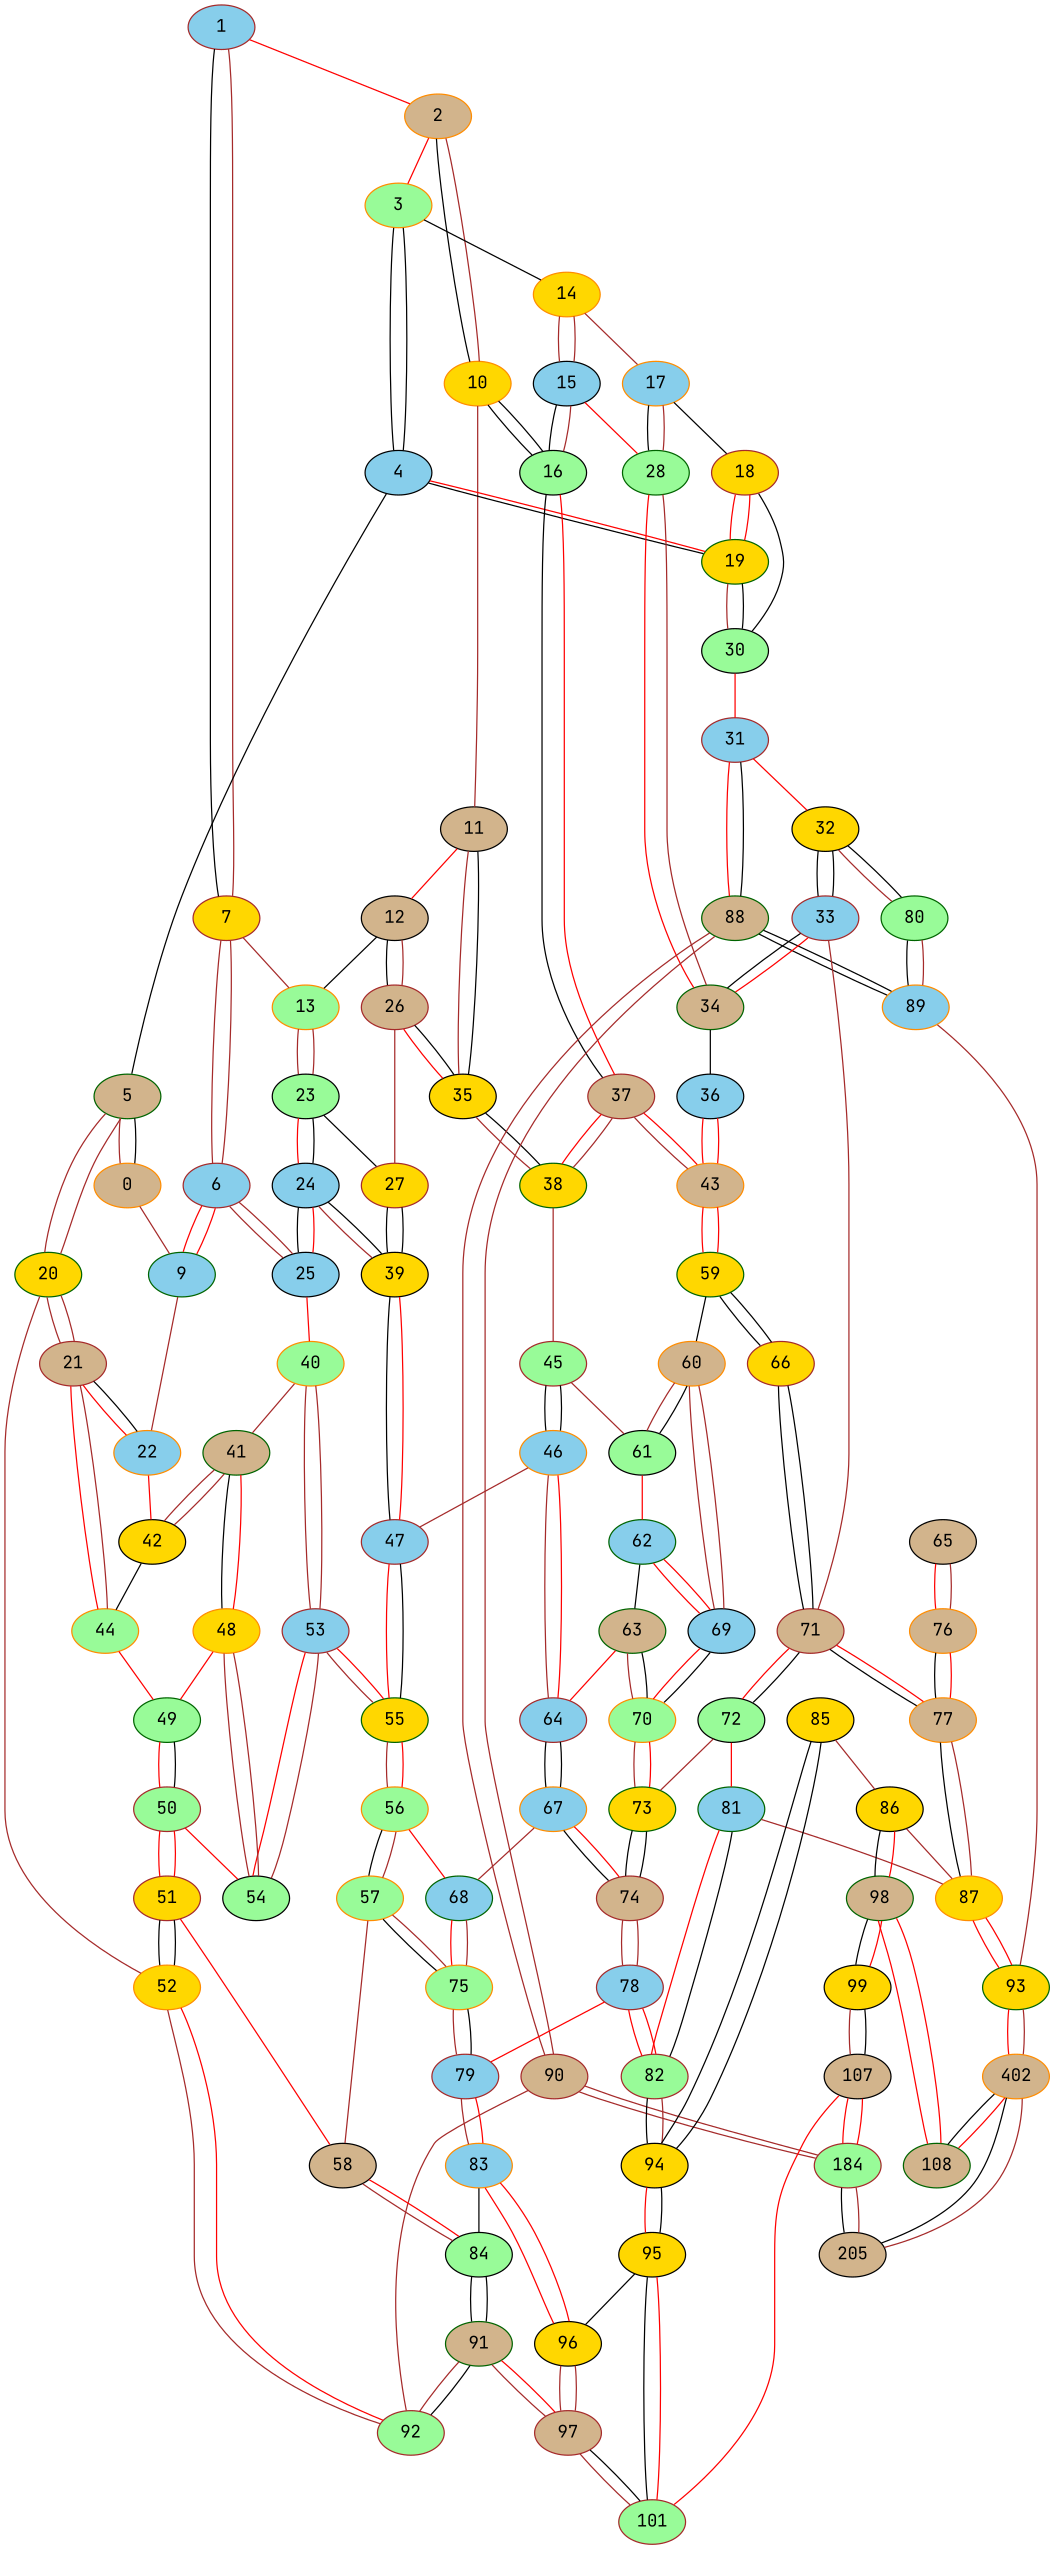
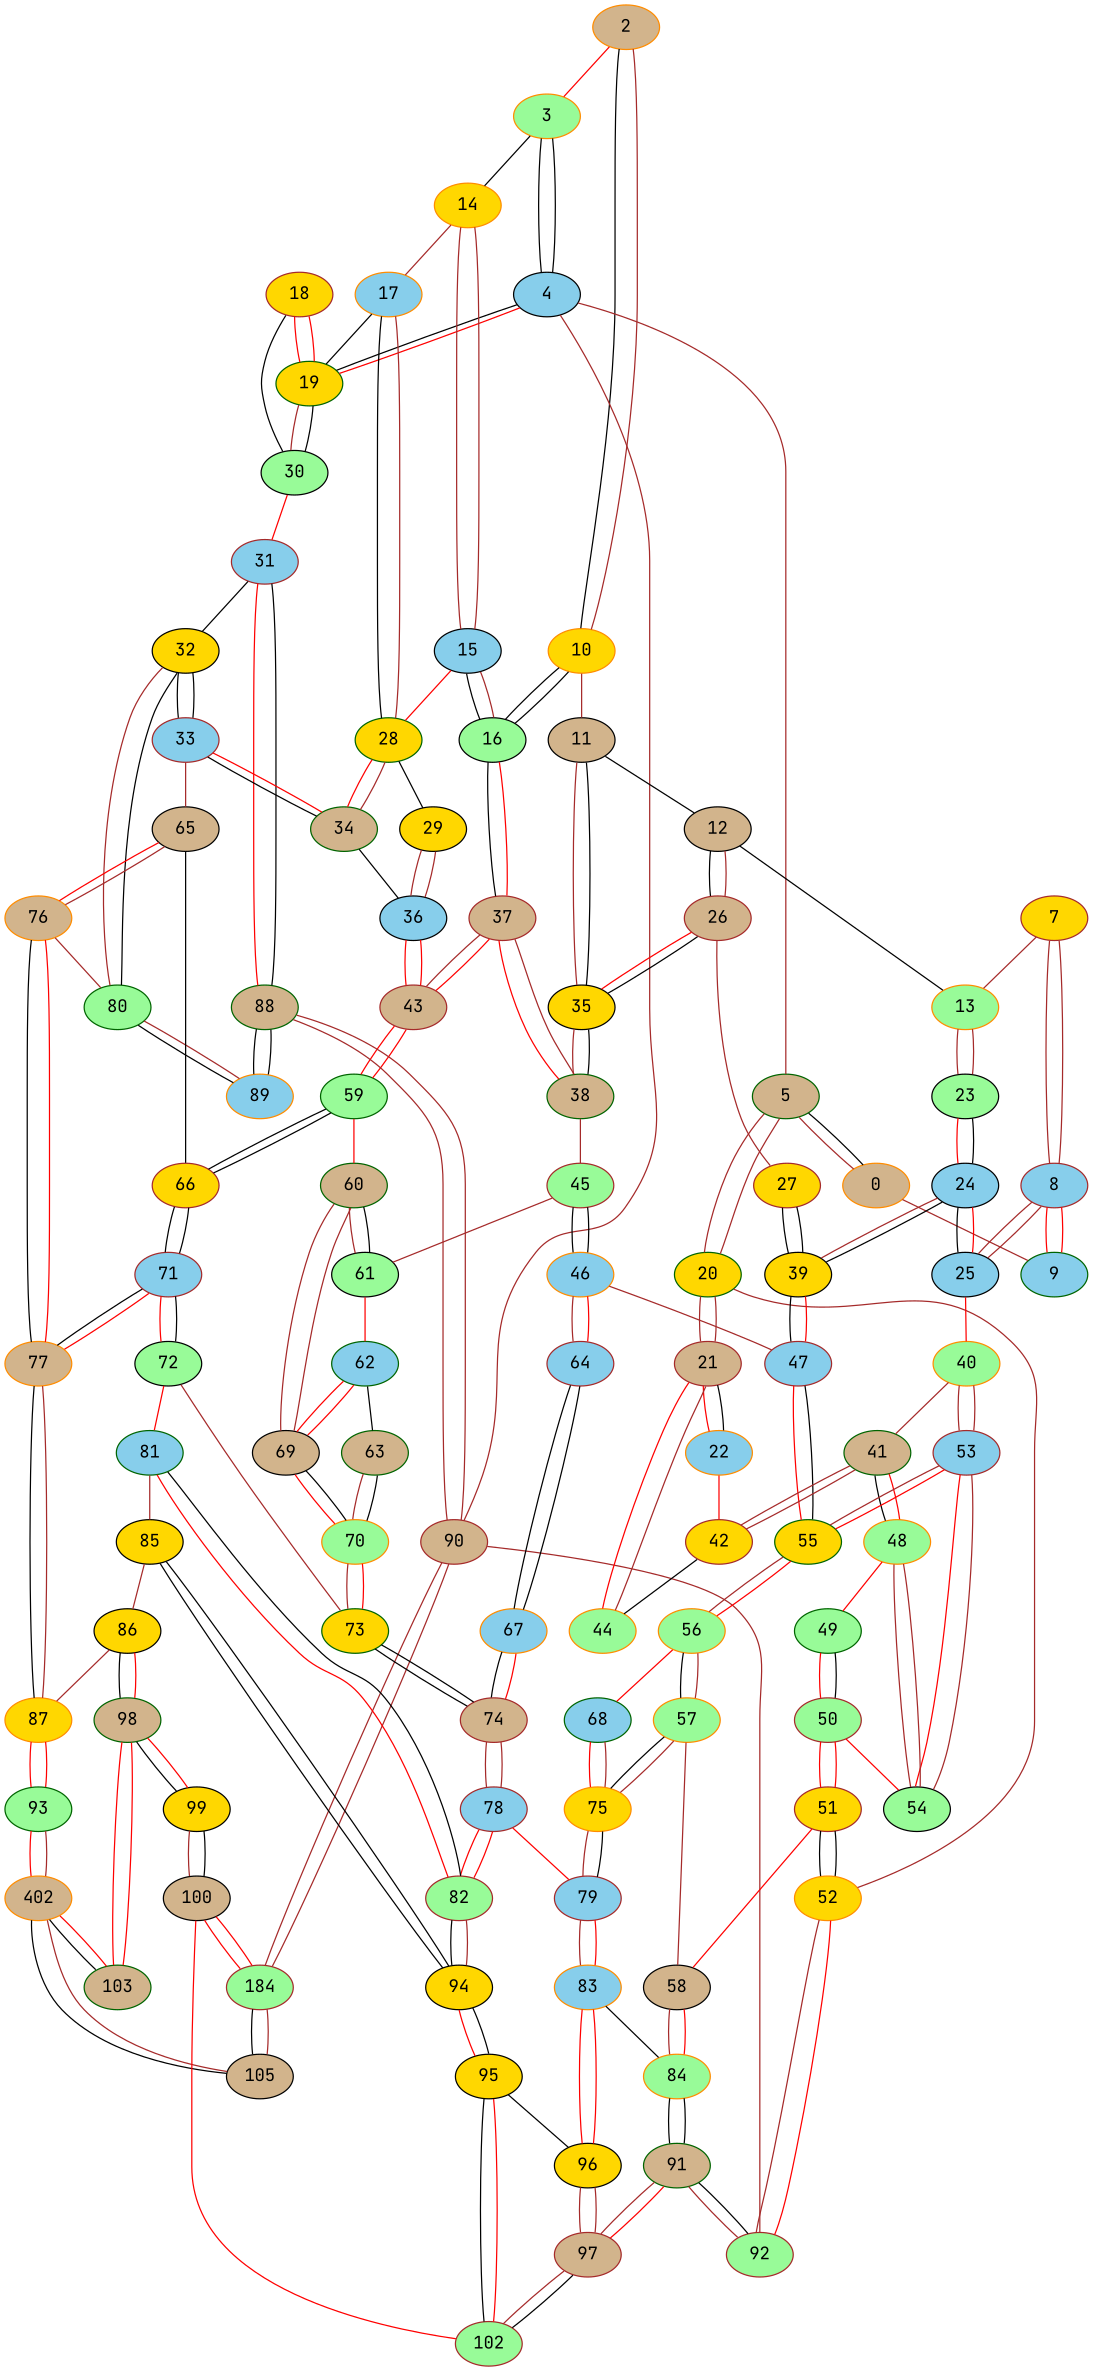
node "1": removed
edge "17" -- "18": now "17" -- "19"
node "28": fillcolor palegreen -> gold
edge "4" -- "5": color black -> brown
edge "31" -- "32": color red -> black
node "29": added
edge "11" -- "12": color red -> black
edge "4" -- "90": added
edge "76" -- "80": added
edge "65" -- "66": added
edge "23" -- "27": removed
node "6": label "6" -> "8"
node "38": fillcolor gold -> tan
node "43": color darkorange -> brown
node "59": fillcolor gold -> palegreen
edge "33" -- "71": now "33" -- "65"
edge "59" -- "60": color black -> red
edge "9" -- "22": removed
node "60": color darkorange -> darkgreen
edge "89" -- "93": removed
node "42": color black -> brown
node "48": fillcolor gold -> palegreen
node "69": fillcolor skyblue -> tan
node "71": fillcolor tan -> skyblue
edge "44" -- "49": removed
edge "63" -- "64": removed
edge "81" -- "87": now "81" -- "85"
edge "67" -- "68": removed
node "75": fillcolor palegreen -> gold
node "93": fillcolor gold -> palegreen
node "107": label "107" -> "100"
node "108": label "108" -> "103"
node "84": color black -> darkorange
node "205": label "205" -> "105"
node "101": label "101" -> "102"
